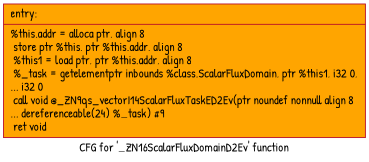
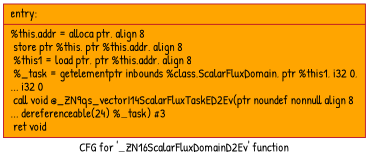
node "entry:": text "... dereferenceable(24) %_task) #9" -> "... dereferenceable(24) %_task) #3"
